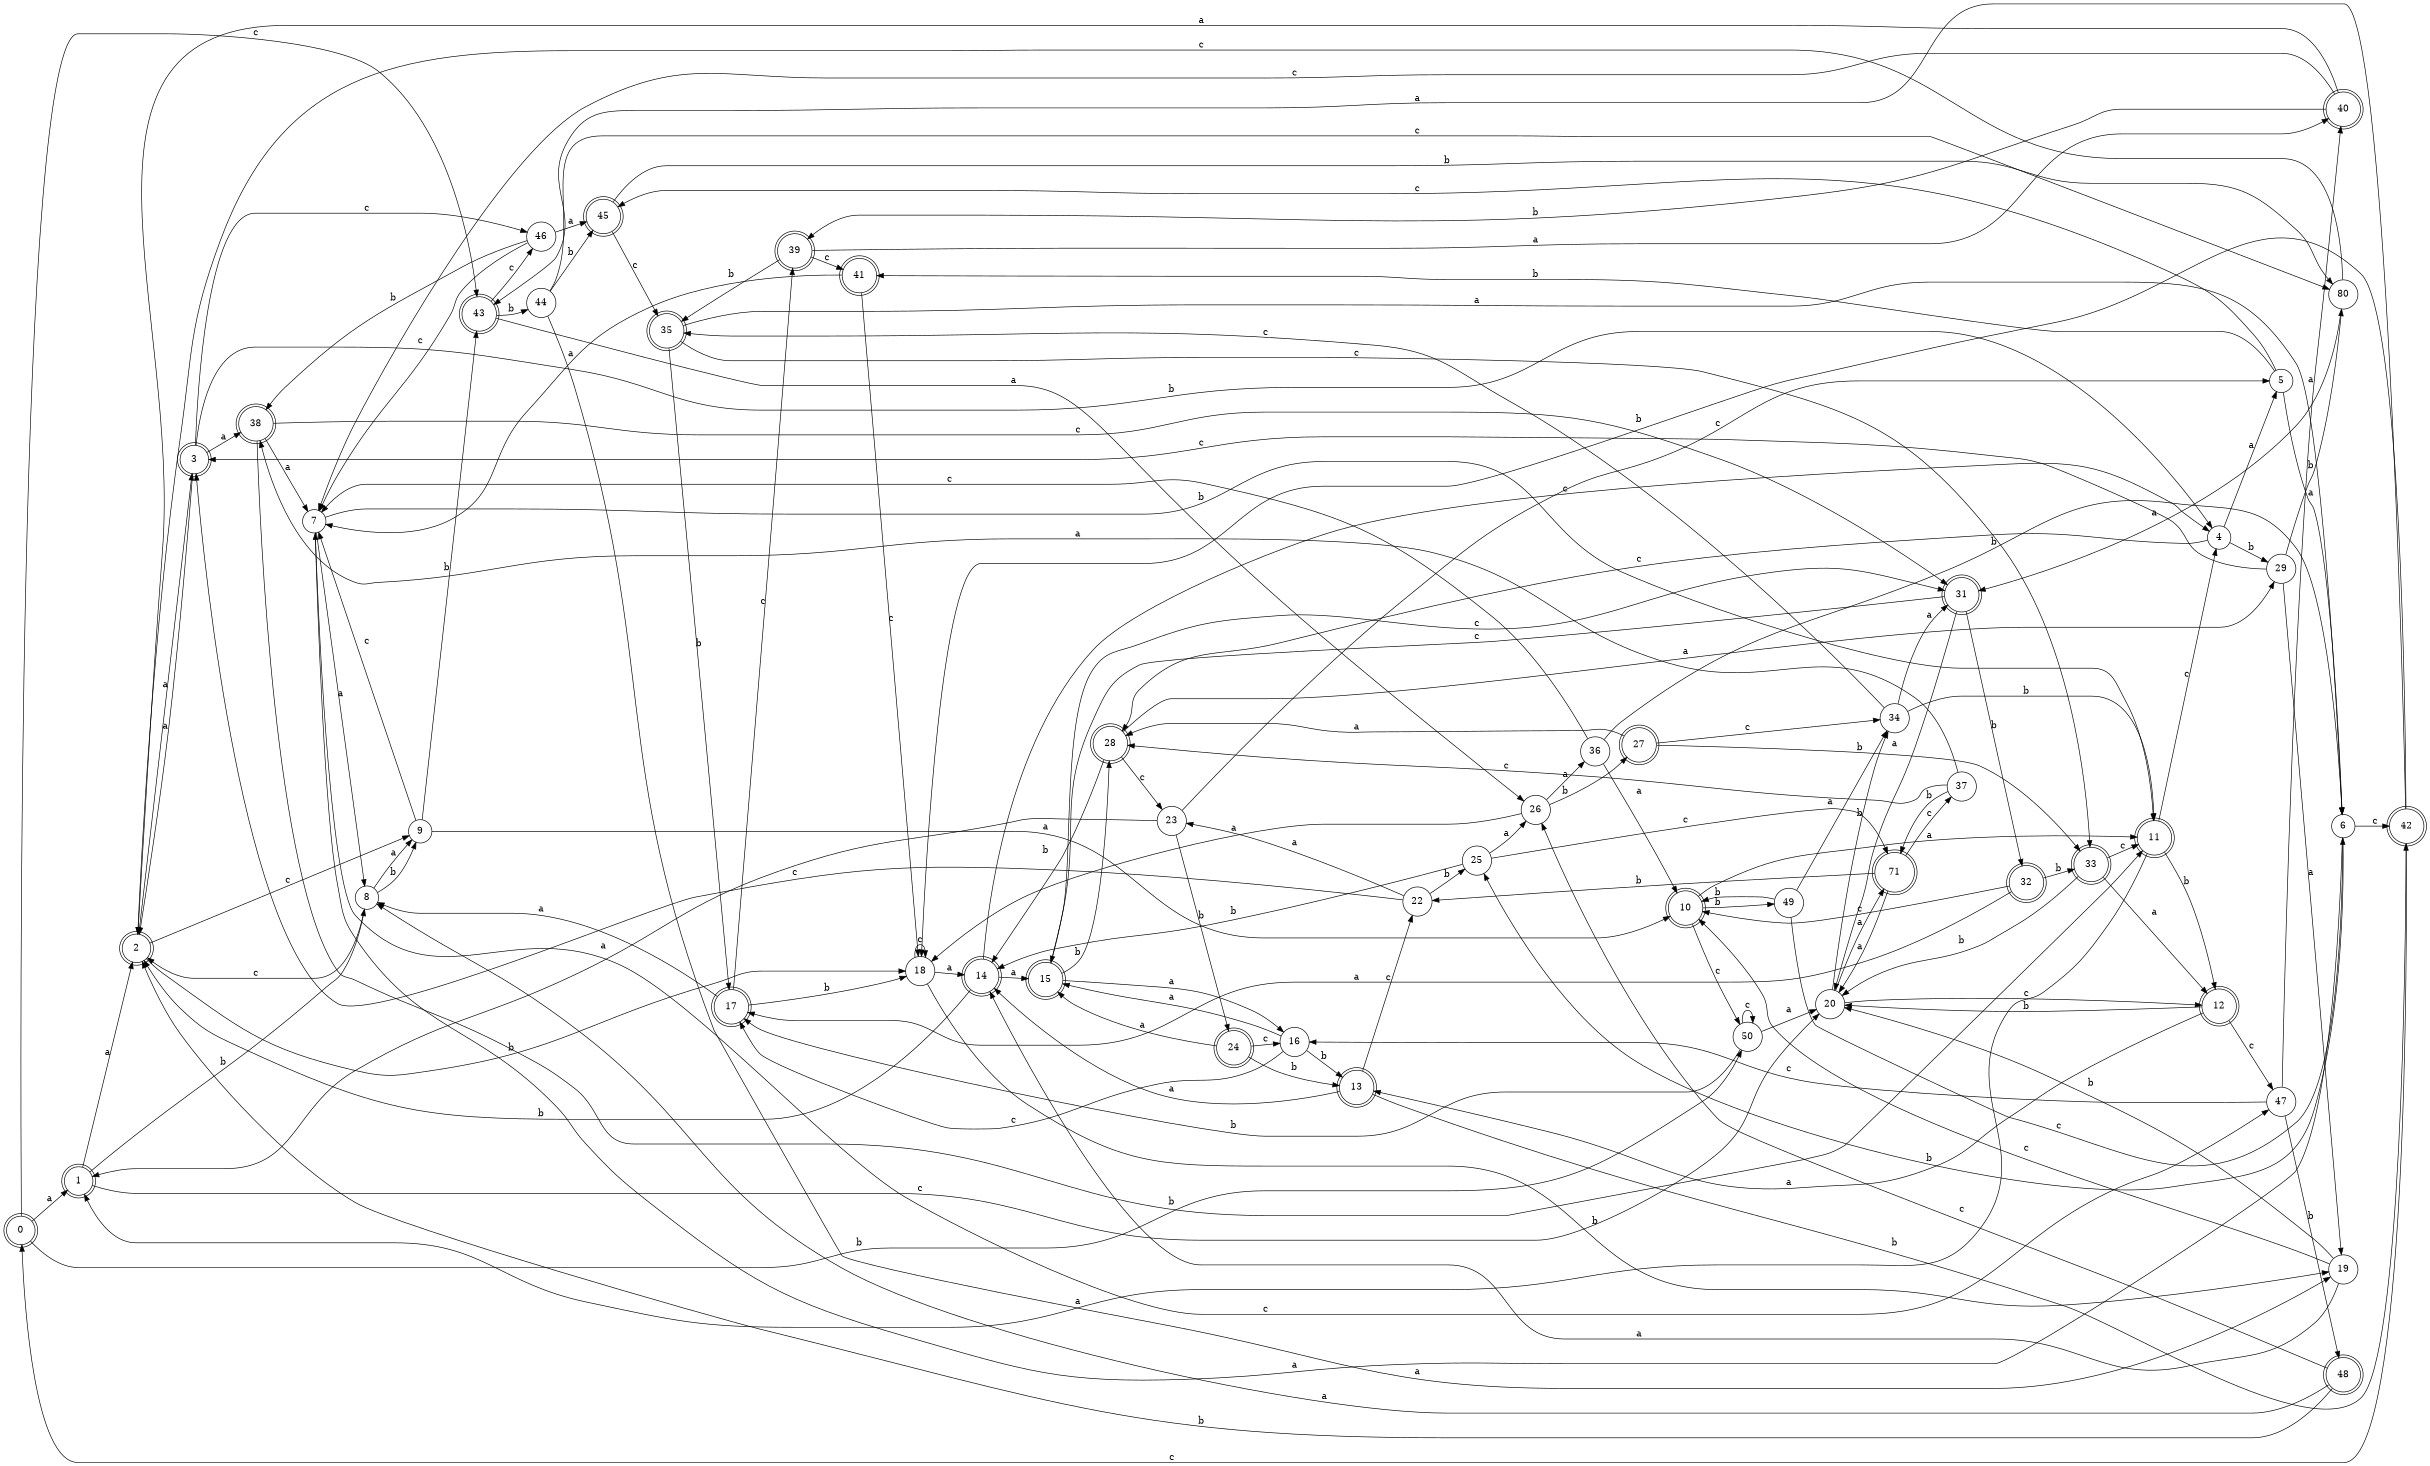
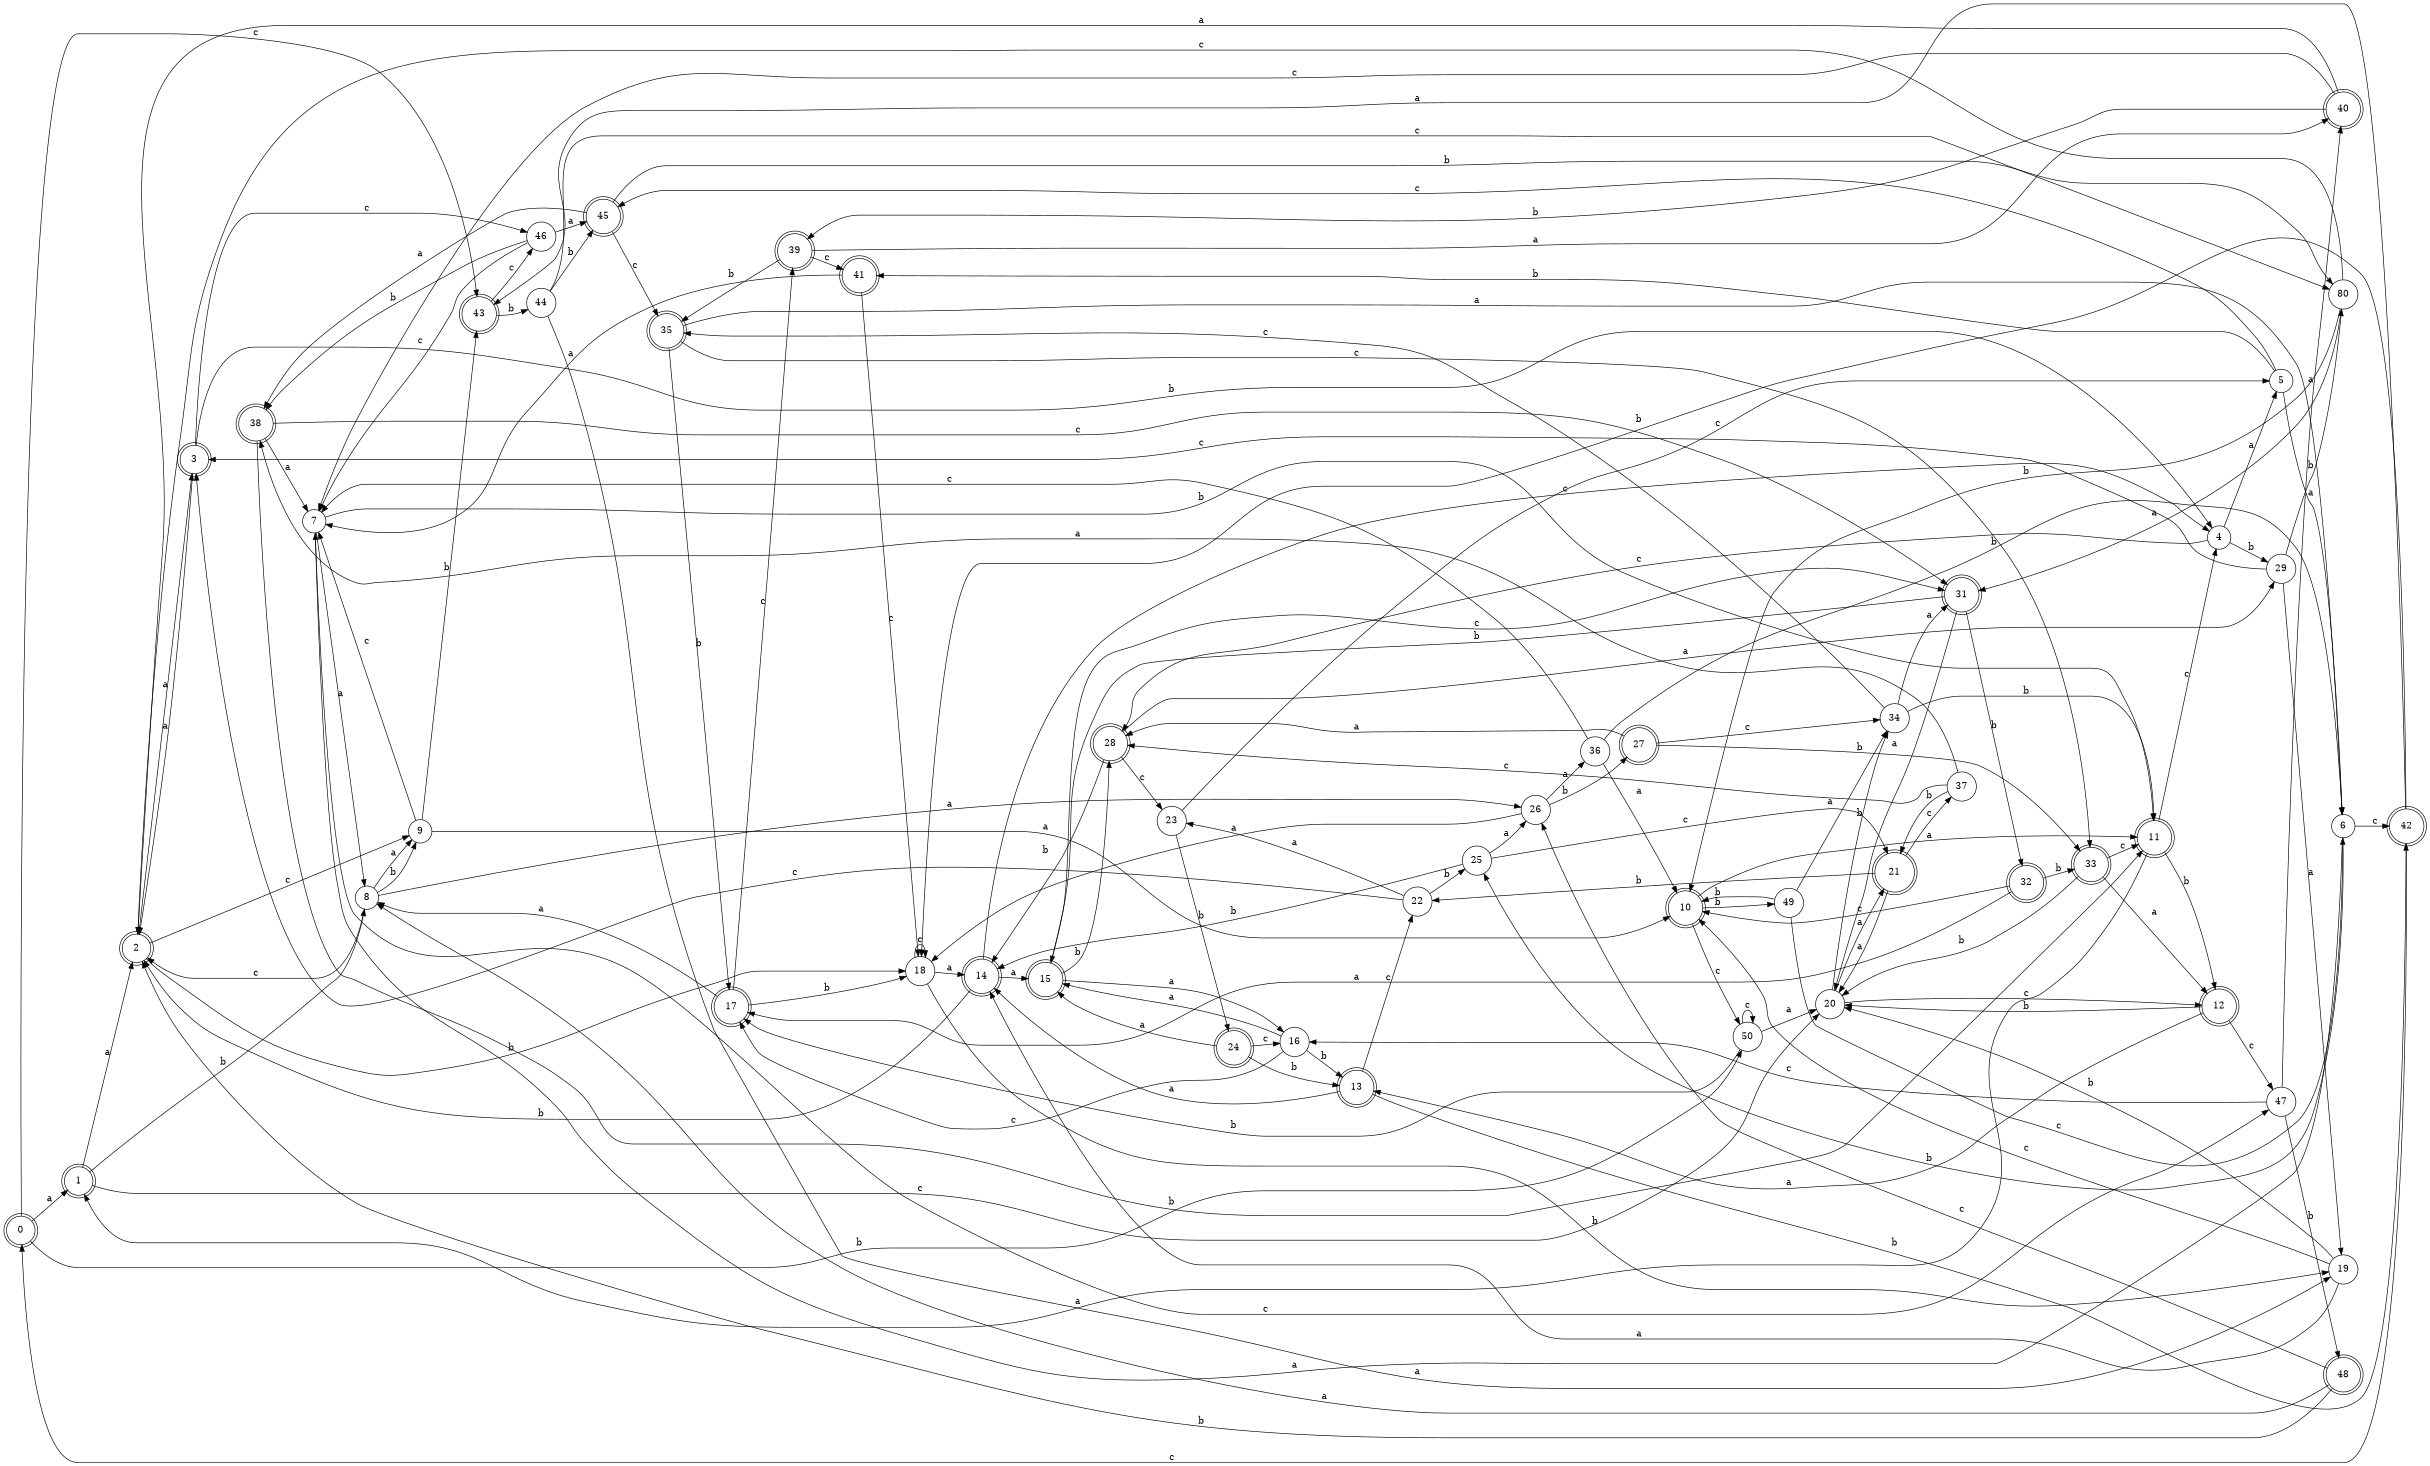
edge "43" -> "26": now "8" -> "26"
edge "3" -> "38": now "45" -> "38"
edge "80" -> "10": added, label "b"
edge "31" -> "15": label "c" -> "b"
node "71": label "71" -> "21"
edge "23" -> "1": removed, label "a"
